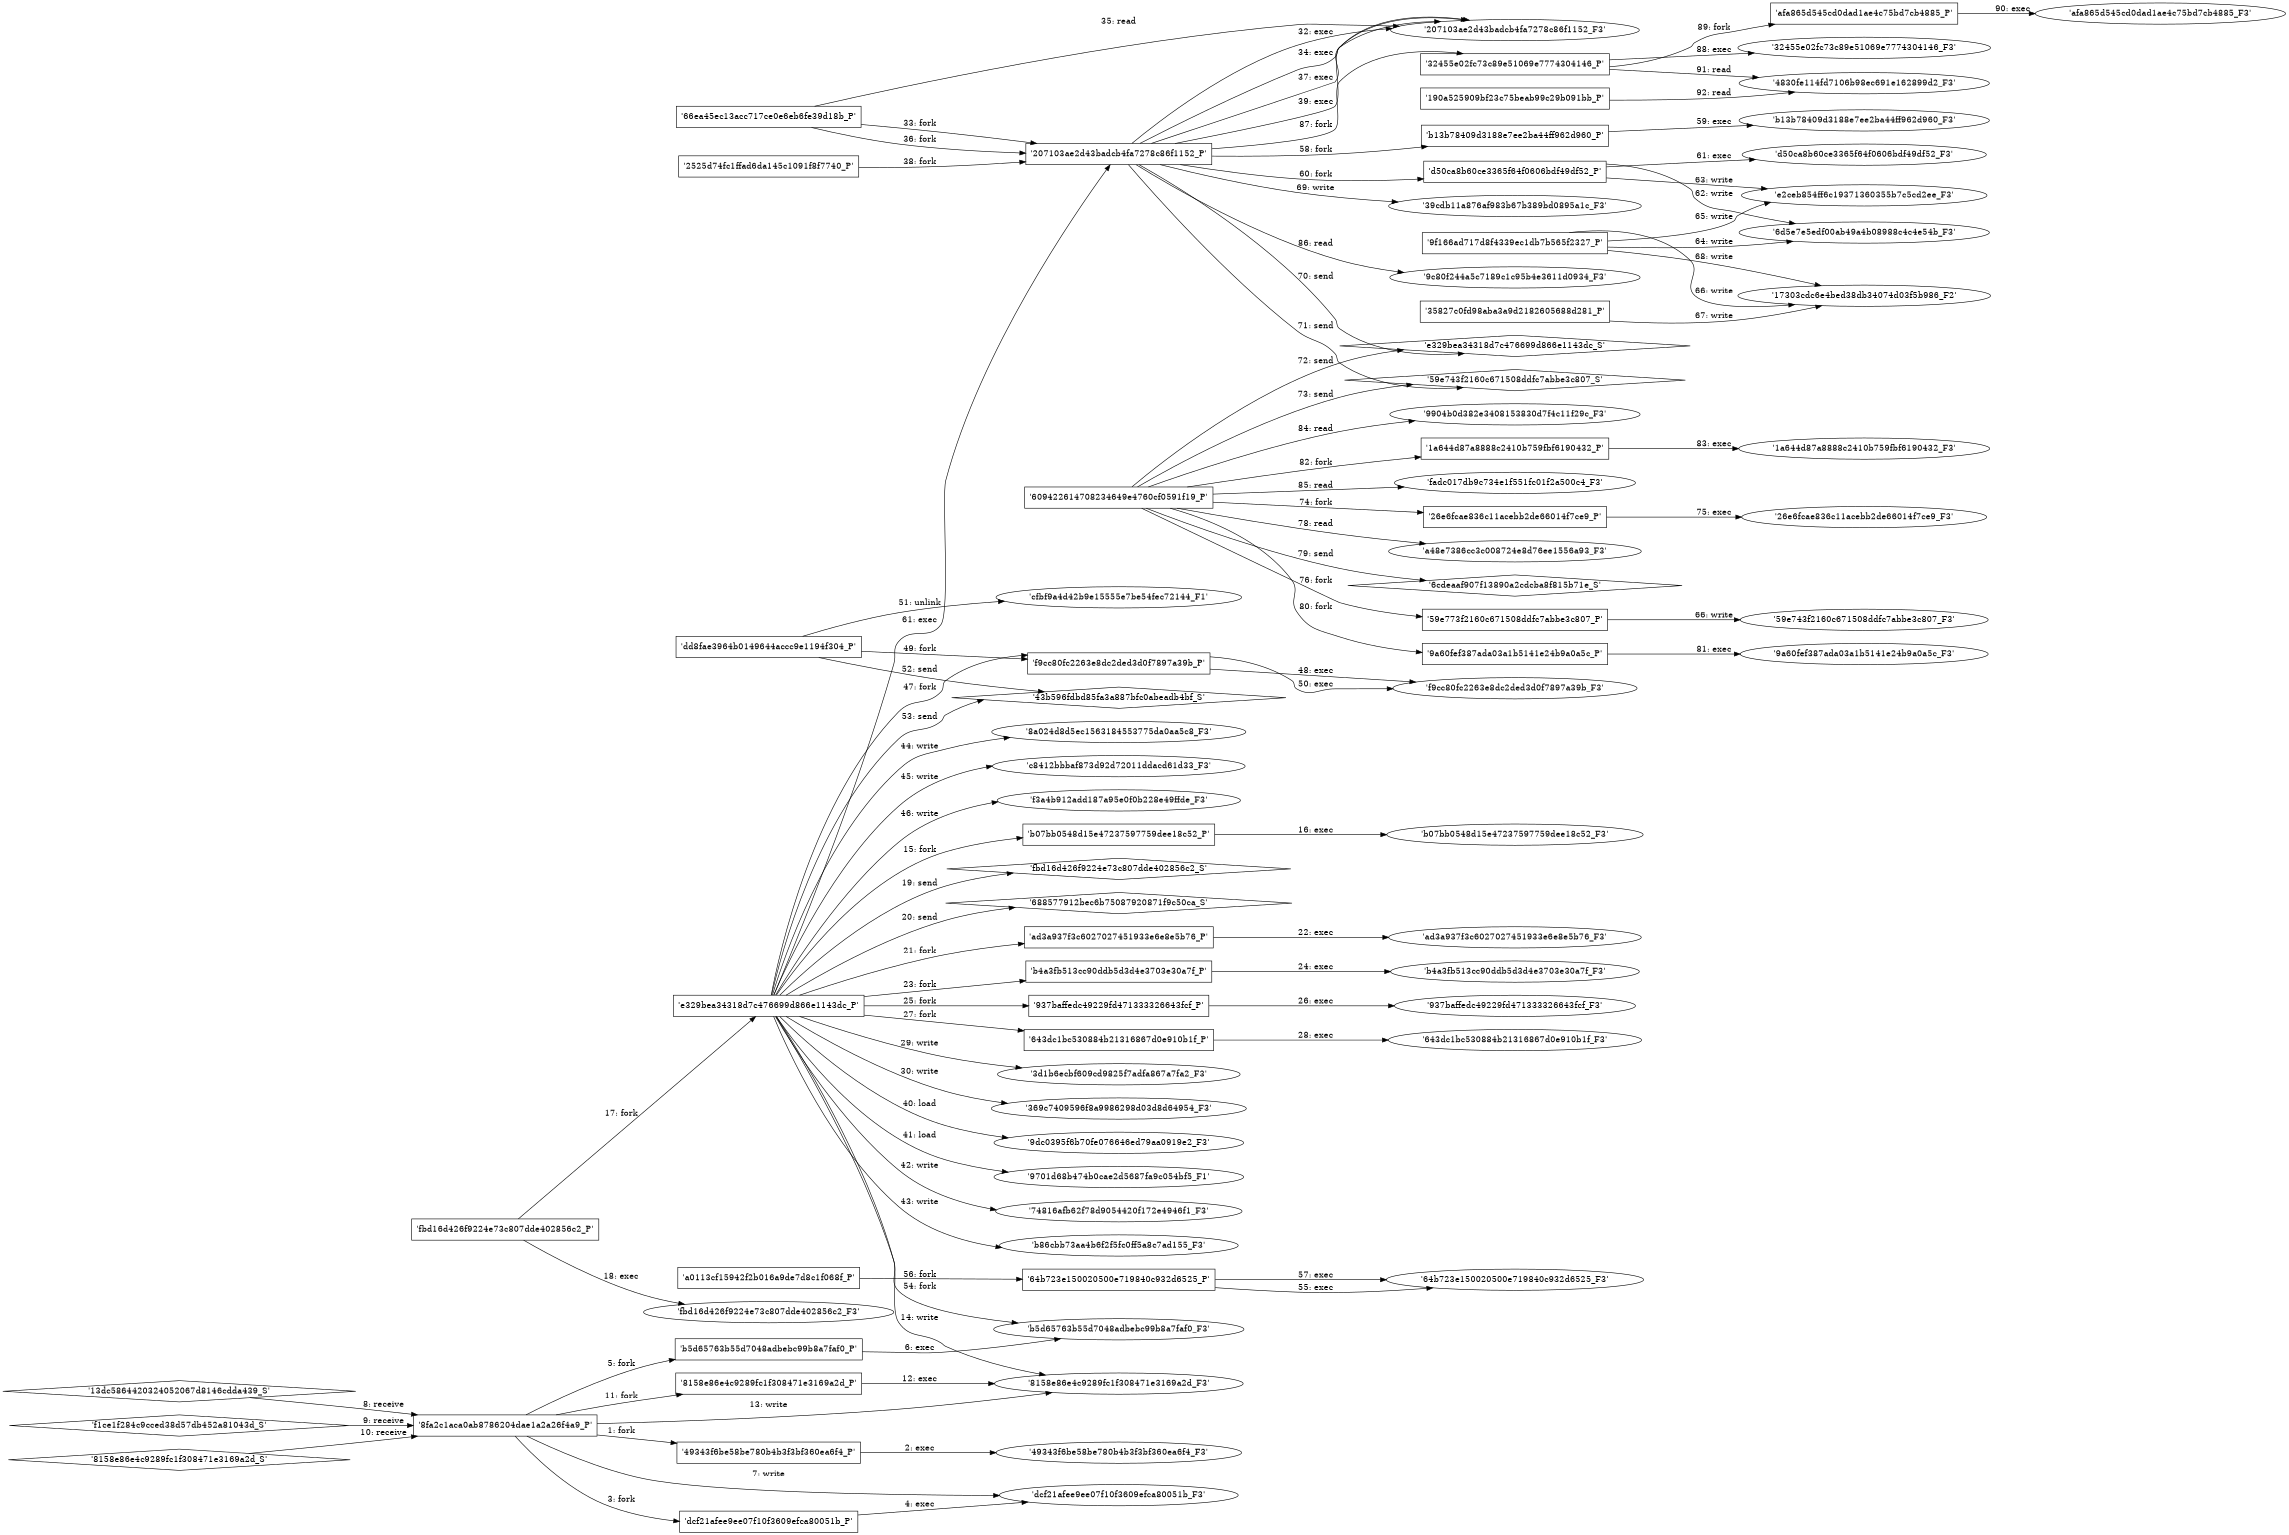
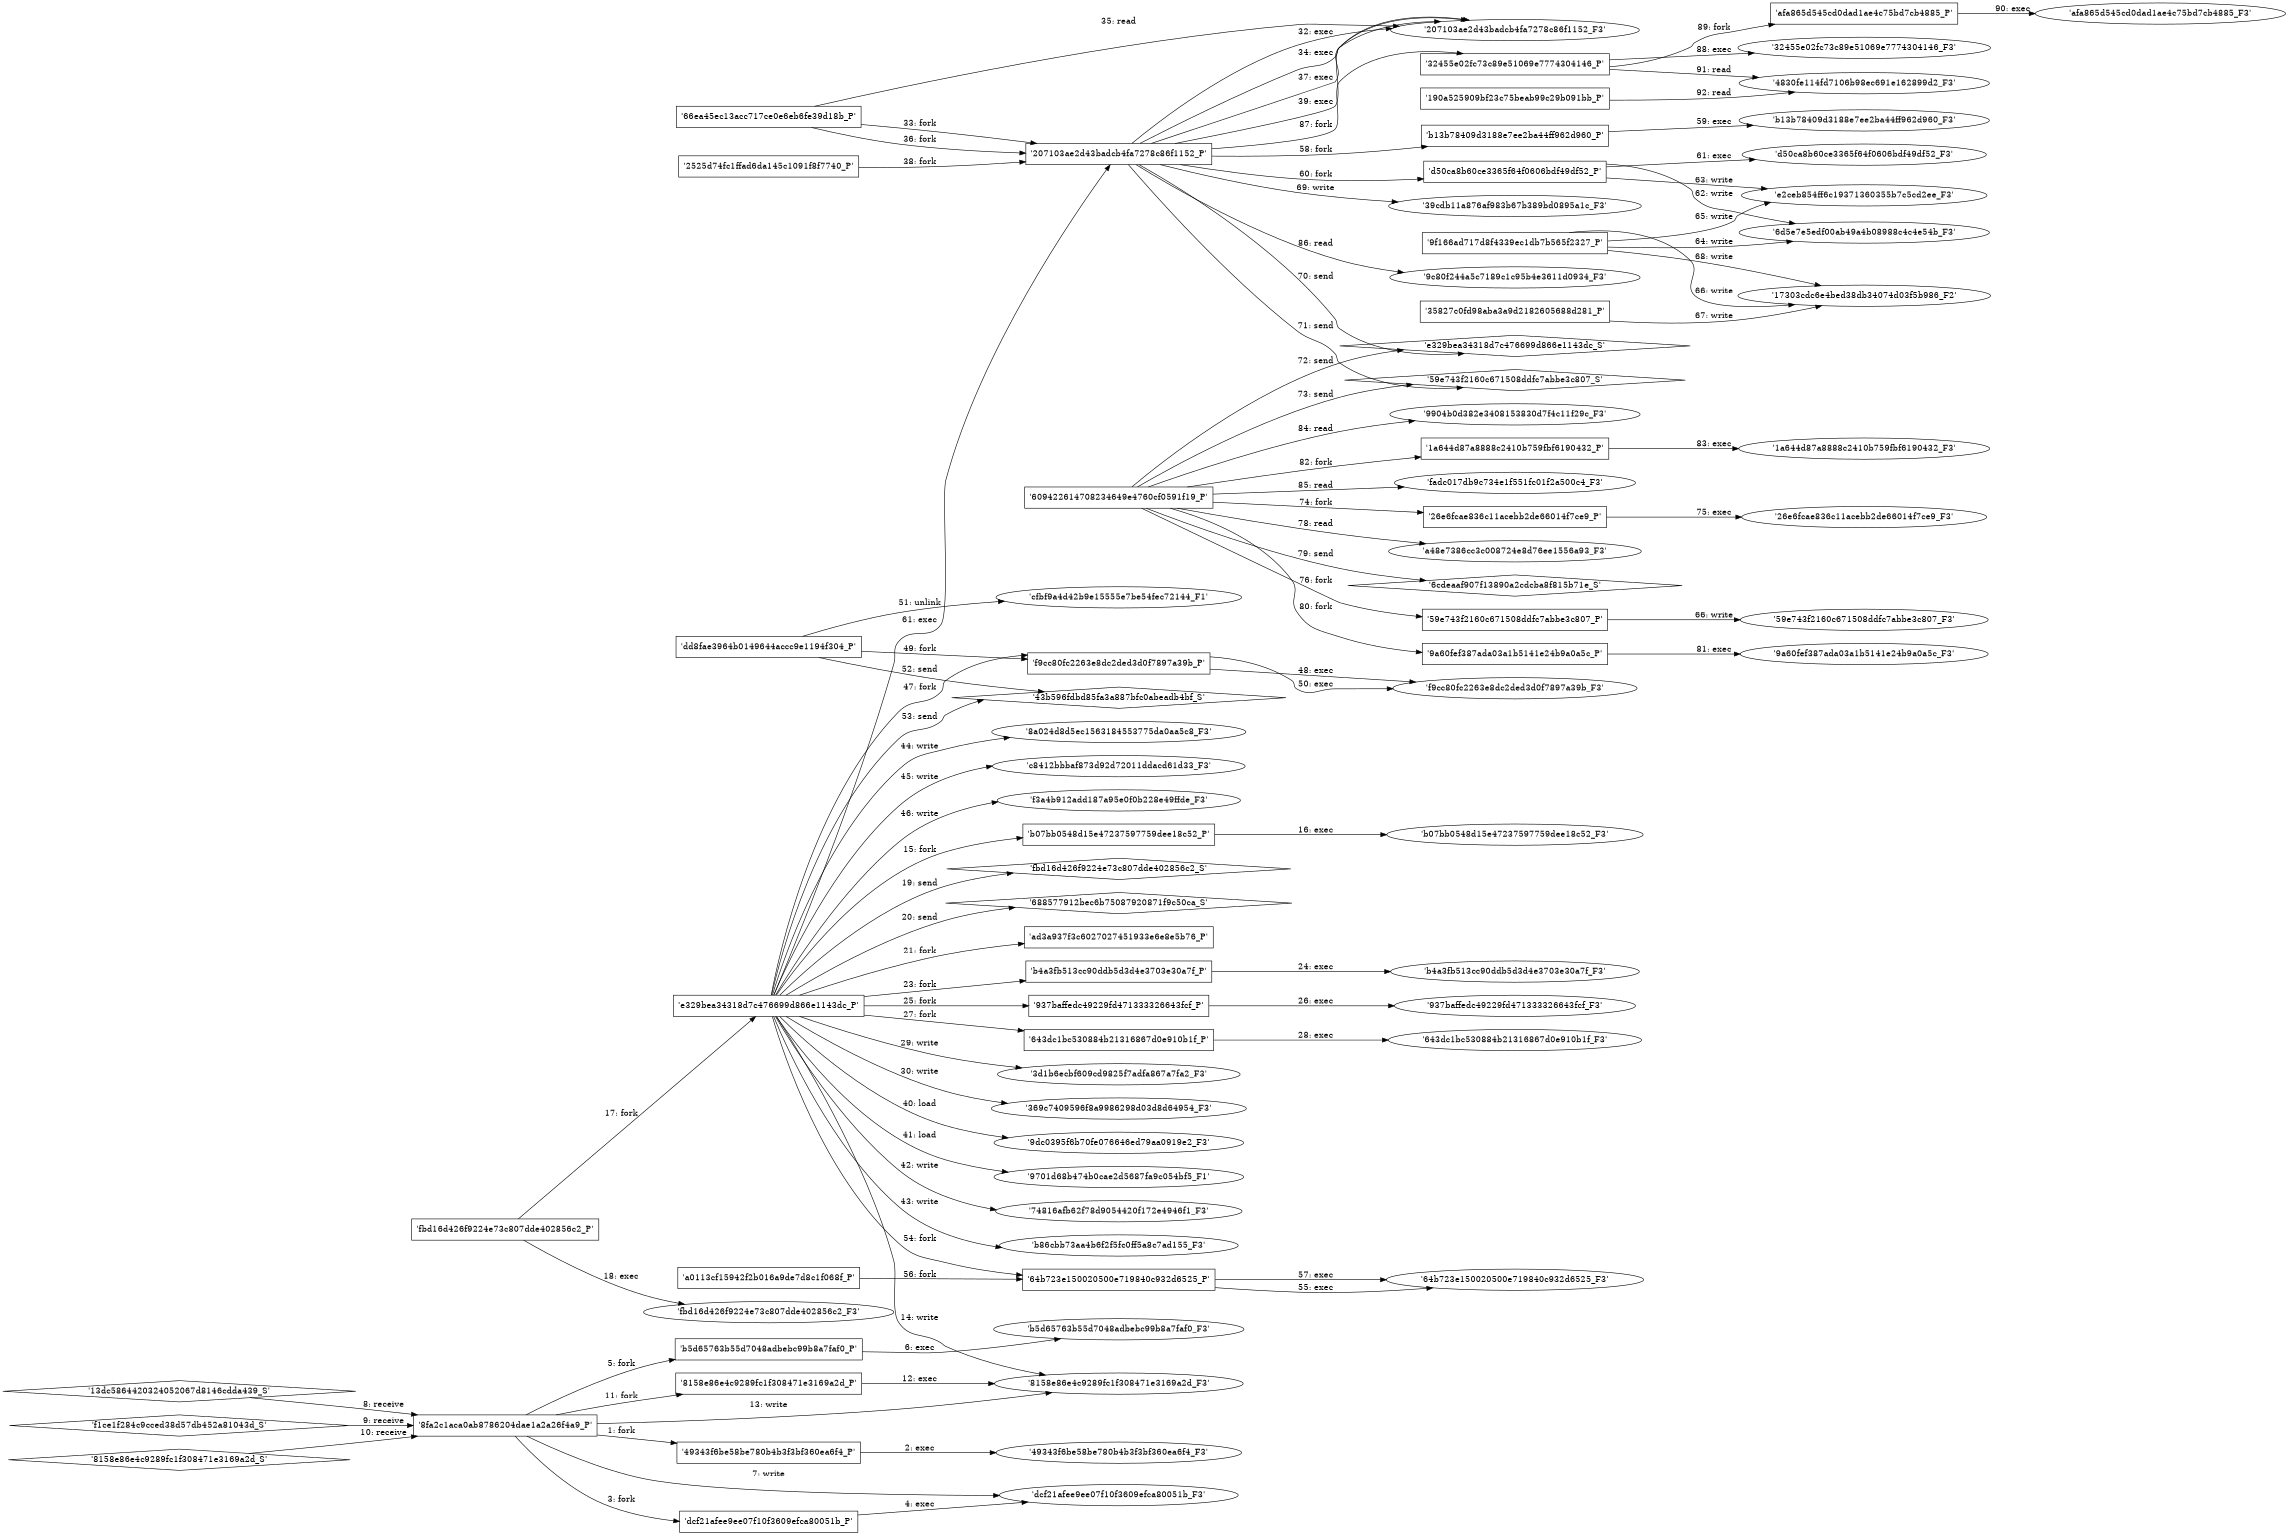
node "'59e773f2160c671508ddfc7abbe3c807_P'": label "'59e773f2160c671508ddfc7abbe3c807_P'" -> "'59e743f2160c671508ddfc7abbe3c807_P'"
node "'ad3a937f3c6027027451933e6e8e5b76_F3'": removed
edge "'e329bea34318d7c476699d866e1143dc_P'" -> "'b5d65763b55d7048adbebc99b8a7faf0_F3'": now "'e329bea34318d7c476699d866e1143dc_P'" -> "'64b723e150020500e719840c932d6525_P'"
